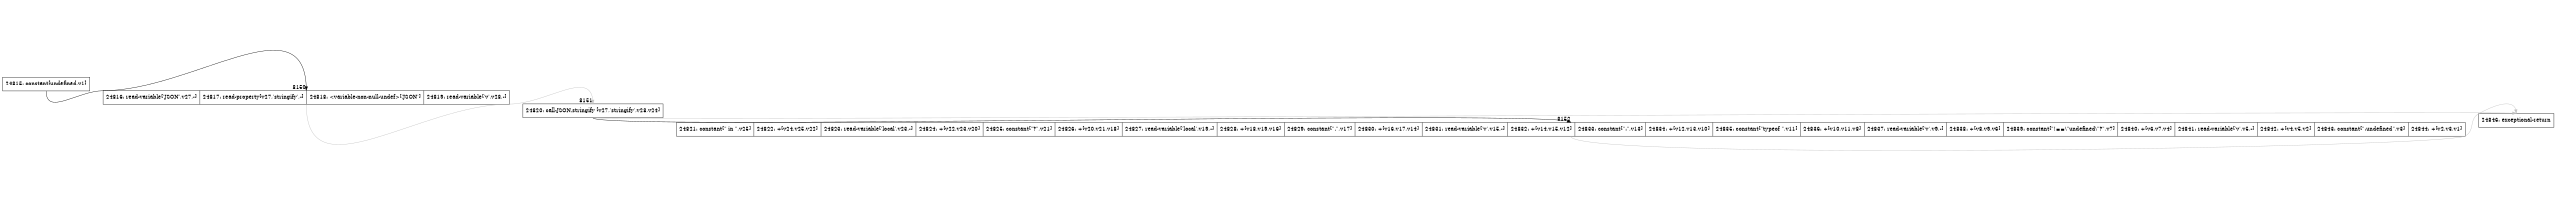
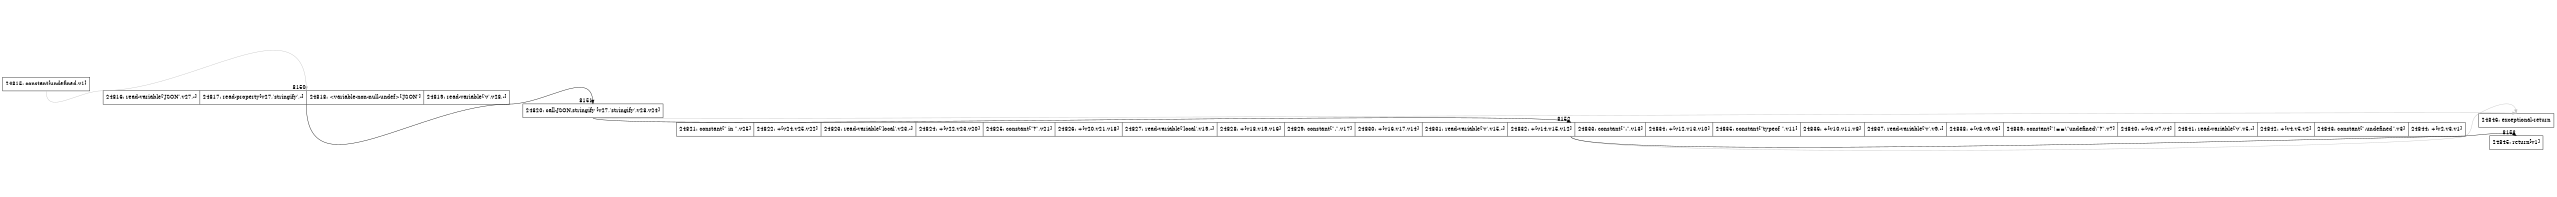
edge "24815: constant[undefined,v1]" -> "24816: read-variable['JSON',v27,-]": color black -> gray
edge "24816: read-variable['JSON',v27,-]" -> "24820: call-JSON.stringify [v27,'stringify',v28,v24]": color gray -> black
node "24845: return[v1]": added
